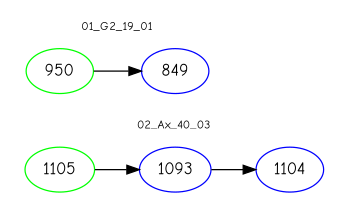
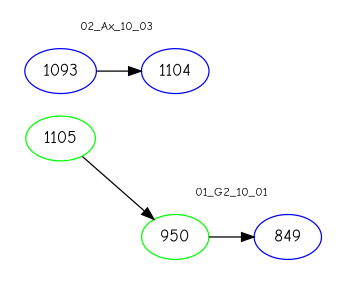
cluster "01_G2_19_01": label "01_G2_19_01" -> "01_G2_10_01"
cluster "02_Ax_40_03": label "02_Ax_40_03" -> "02_Ax_10_03"
edge "1105" -> "1093": now "1105" -> "950"
